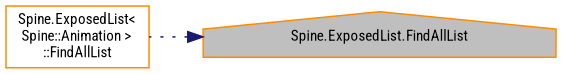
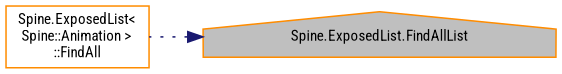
node "Spine.ExposedList< Spine::Animation > ::FindAllList": label "Spine.ExposedList< Spine::Animation > ::FindAllList" -> "Spine.ExposedList< Spine::Animation > ::FindAll"
